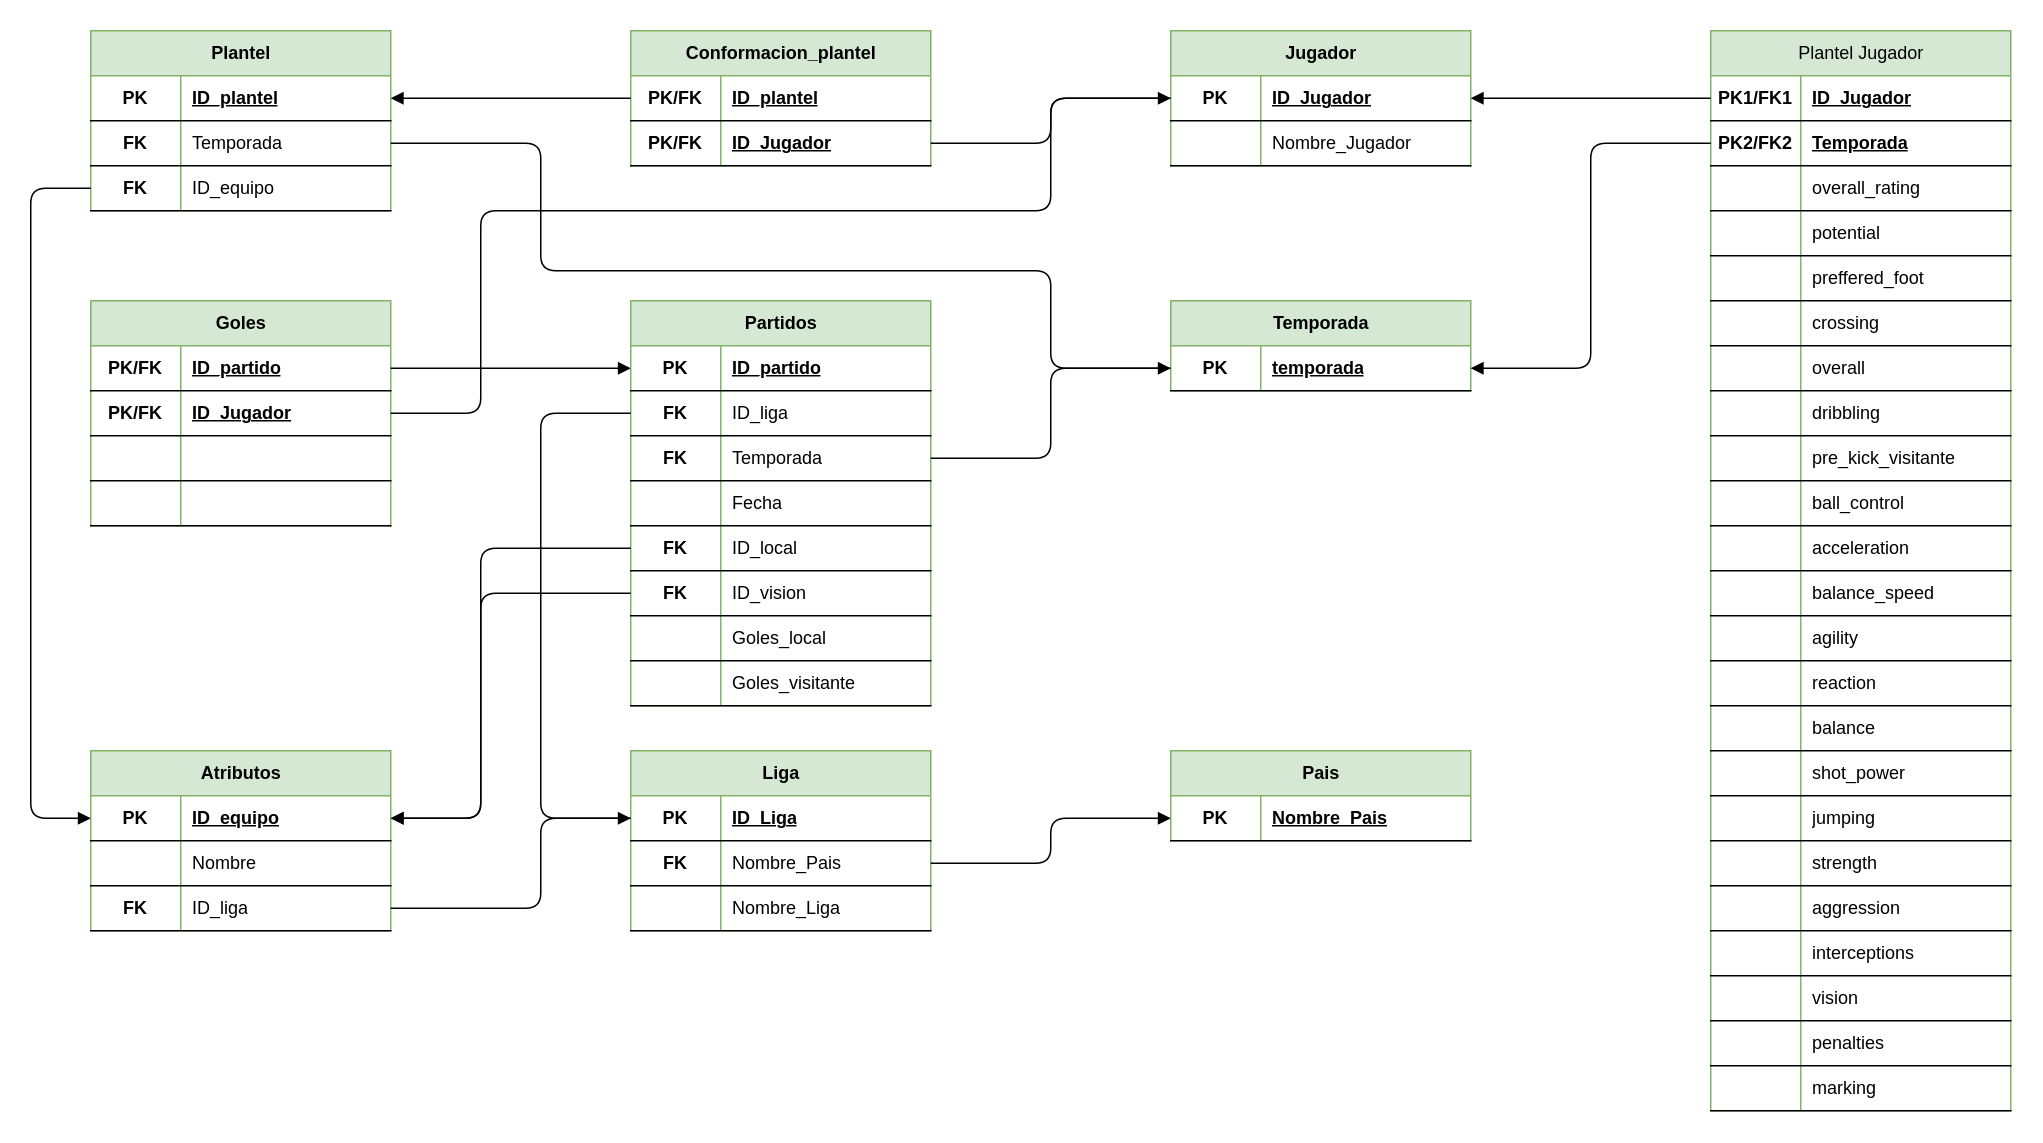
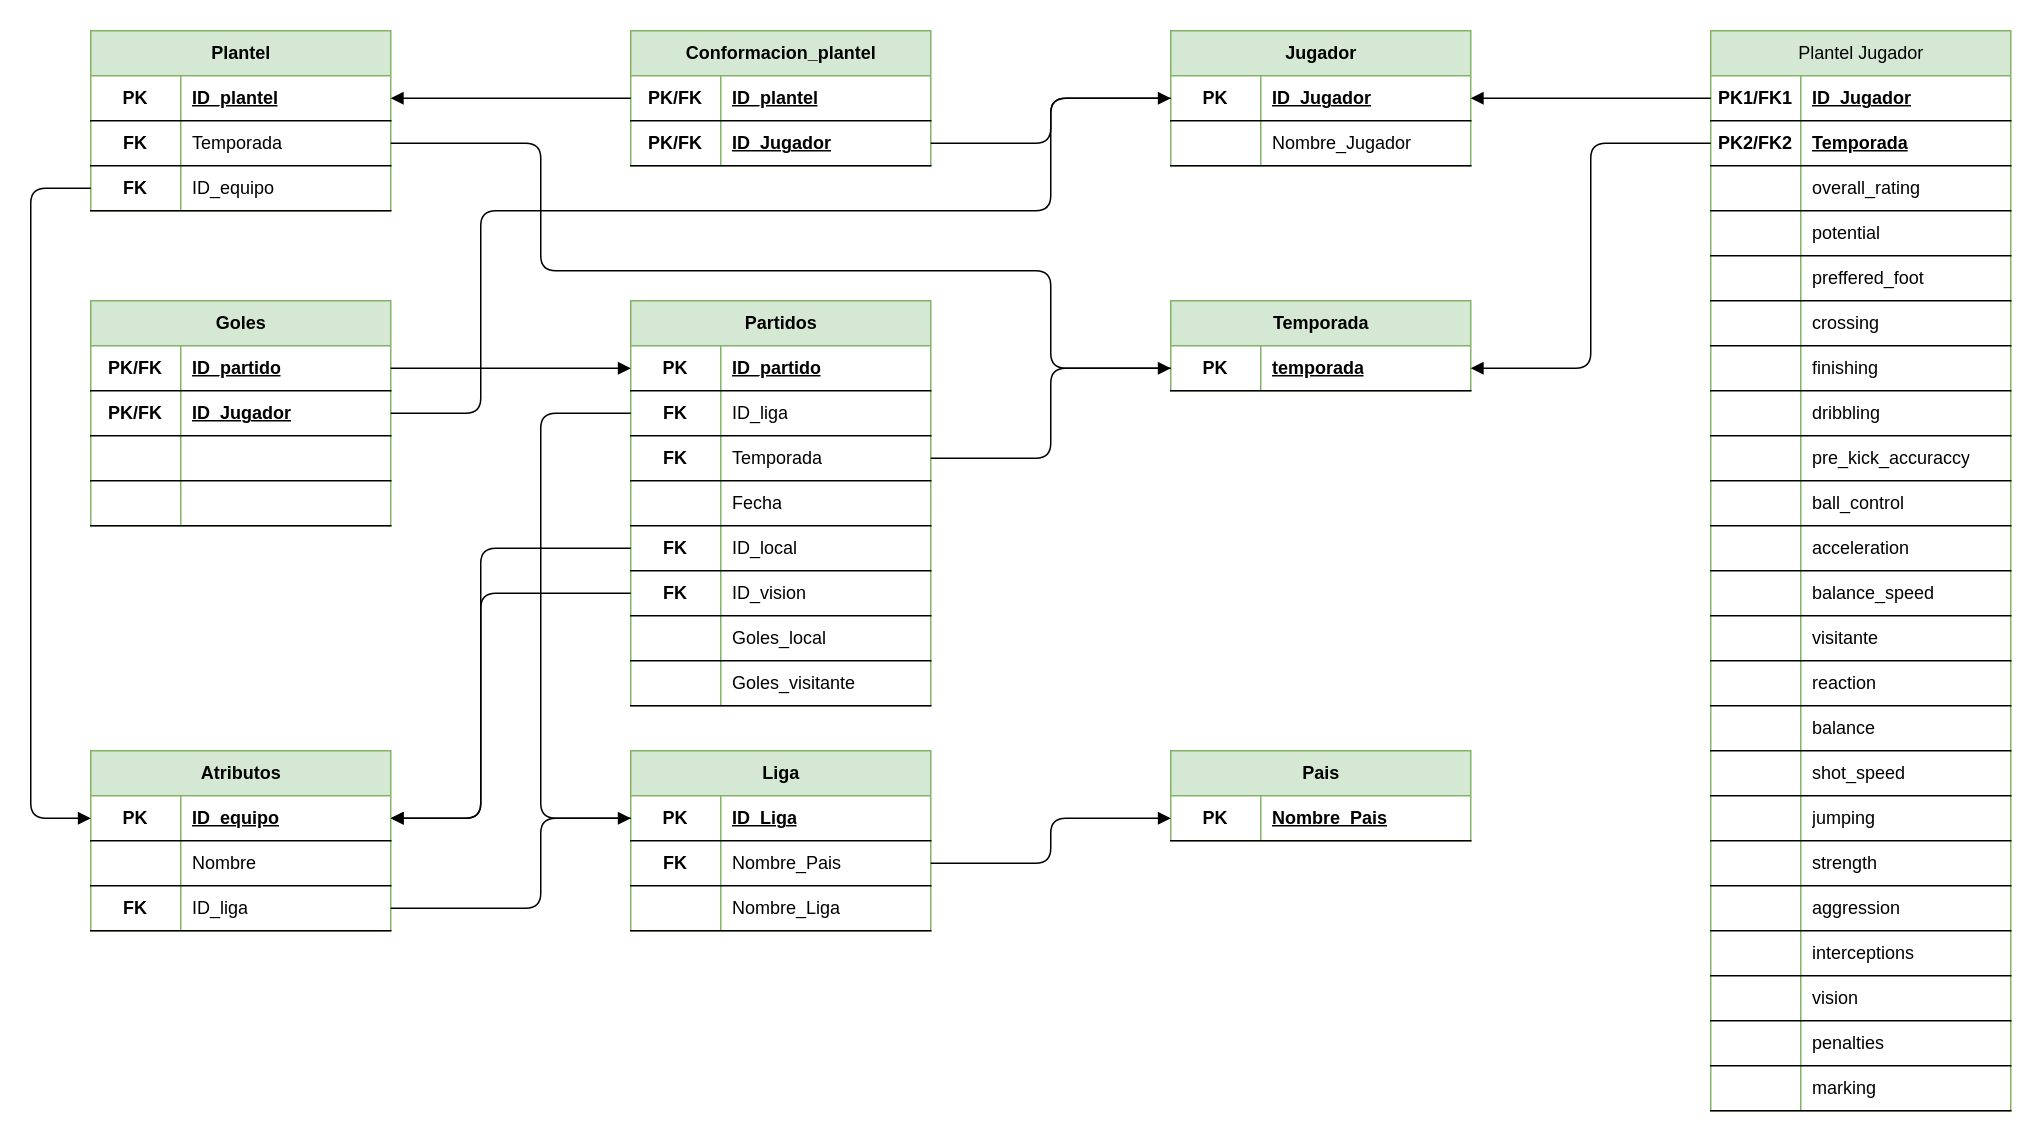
node "overall": label "overall" -> "finishing"
node "pre_kick_visitante": label "pre_kick_visitante" -> "pre_kick_accuraccy"
node "agility": label "agility" -> "visitante"
node "shot_power": label "shot_power" -> "shot_speed"
